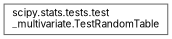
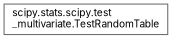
node "scipy.stats.tests.test _multivariate.TestRandomTable": label "scipy.stats.tests.test _multivariate.TestRandomTable" -> "scipy.stats.scipy.test _multivariate.TestRandomTable"
